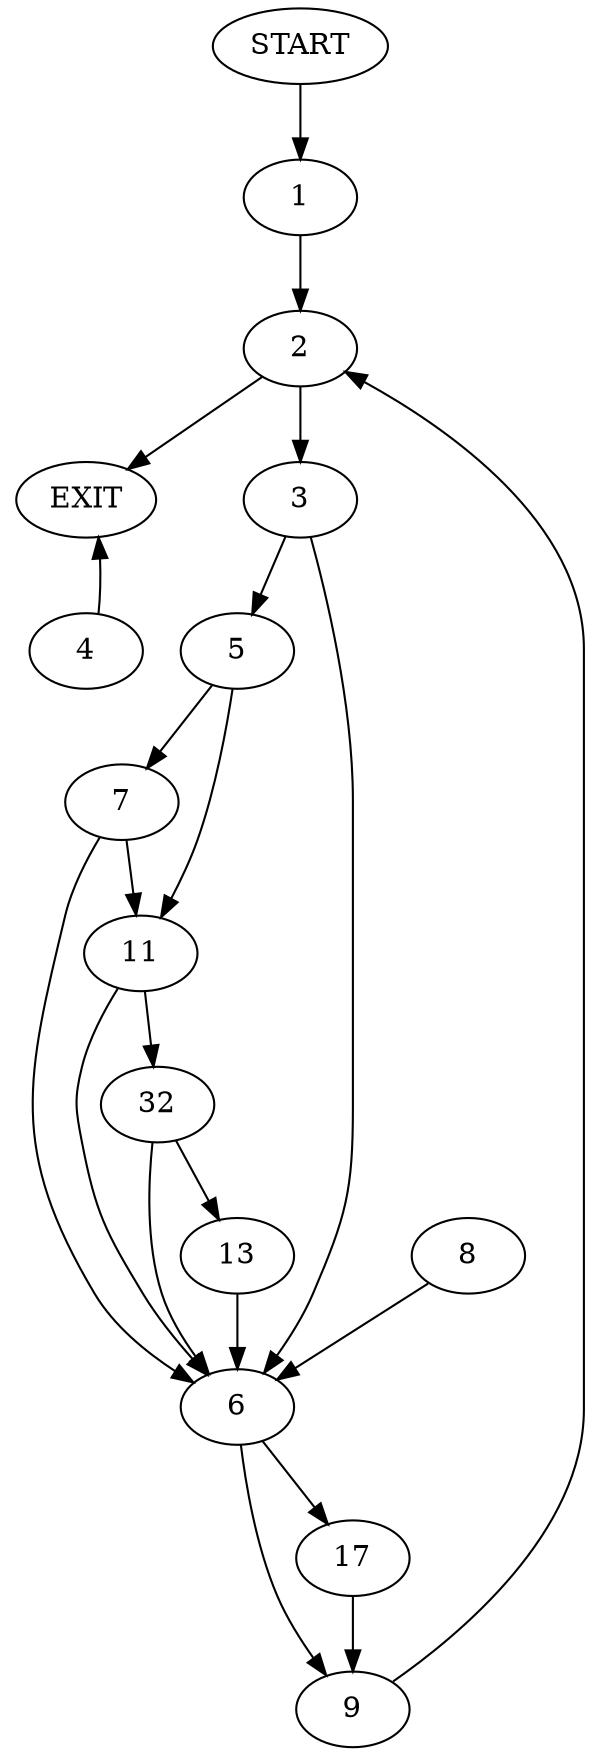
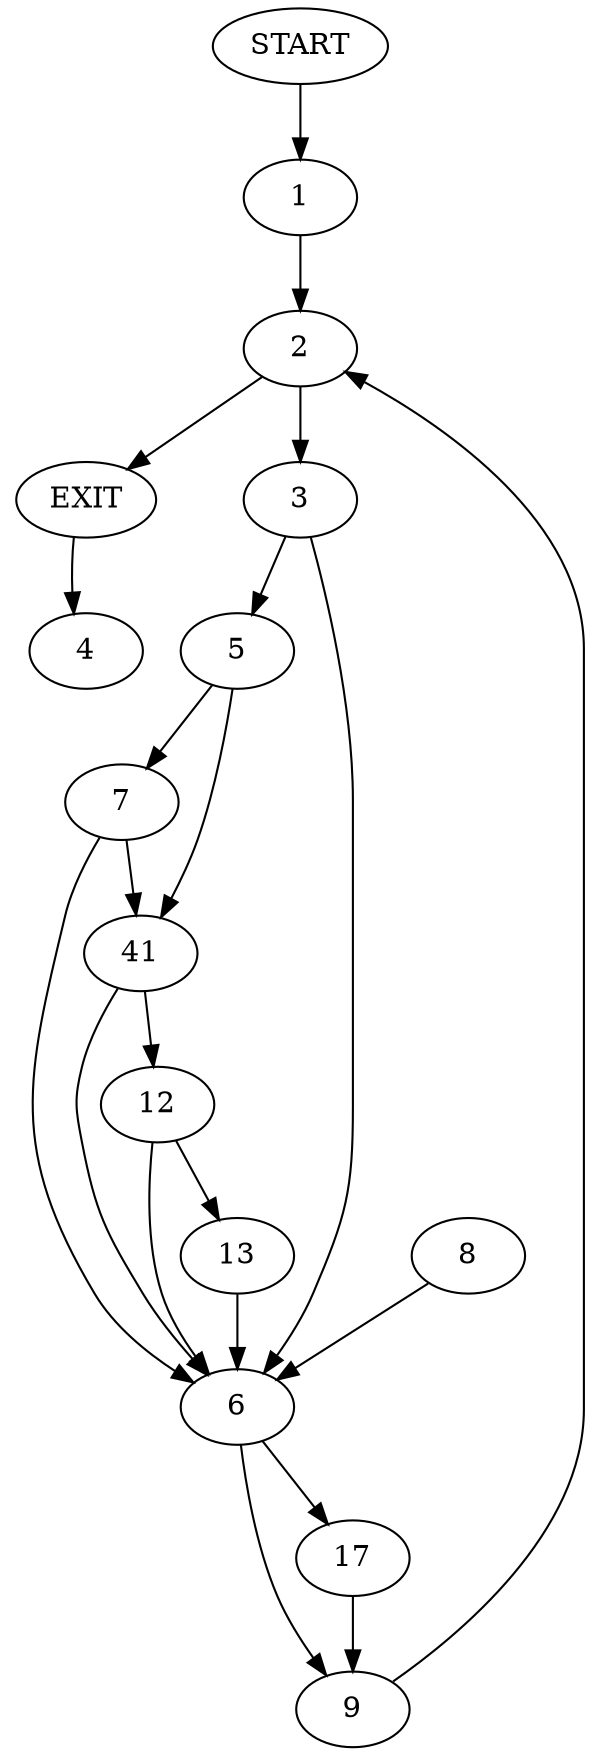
edge "4" -> "EXIT": reversed
node "11": label "11" -> "41"
node "32": label "32" -> "12"
